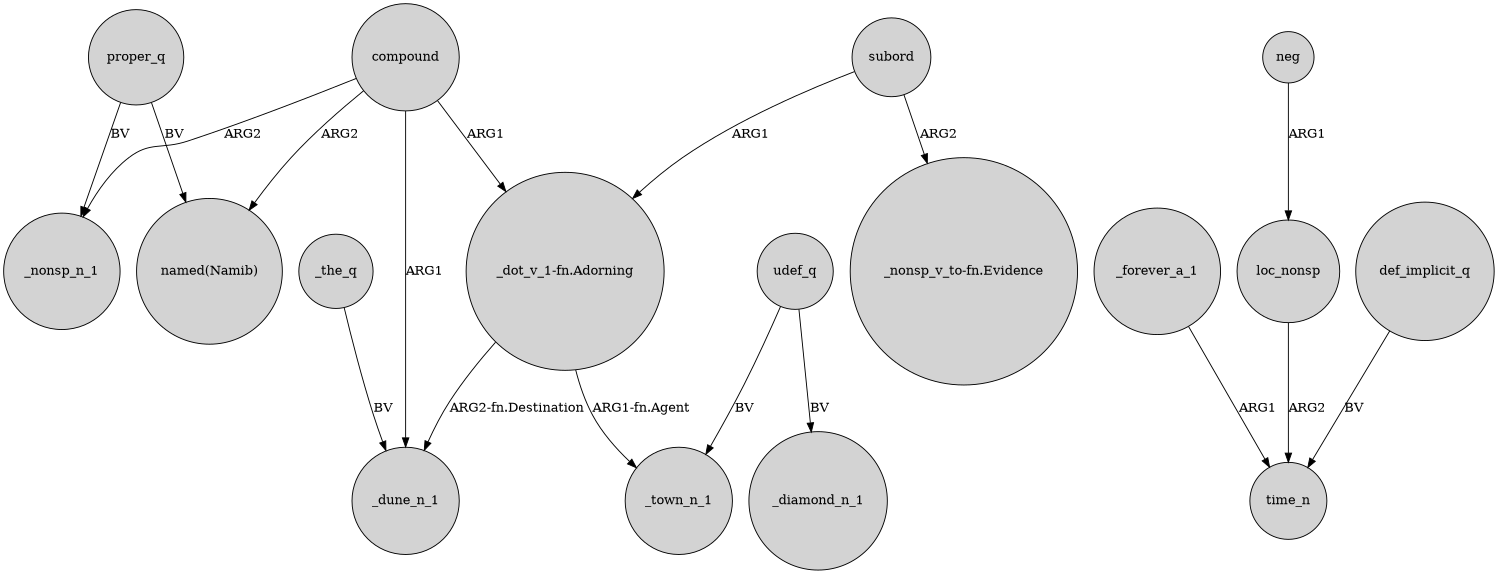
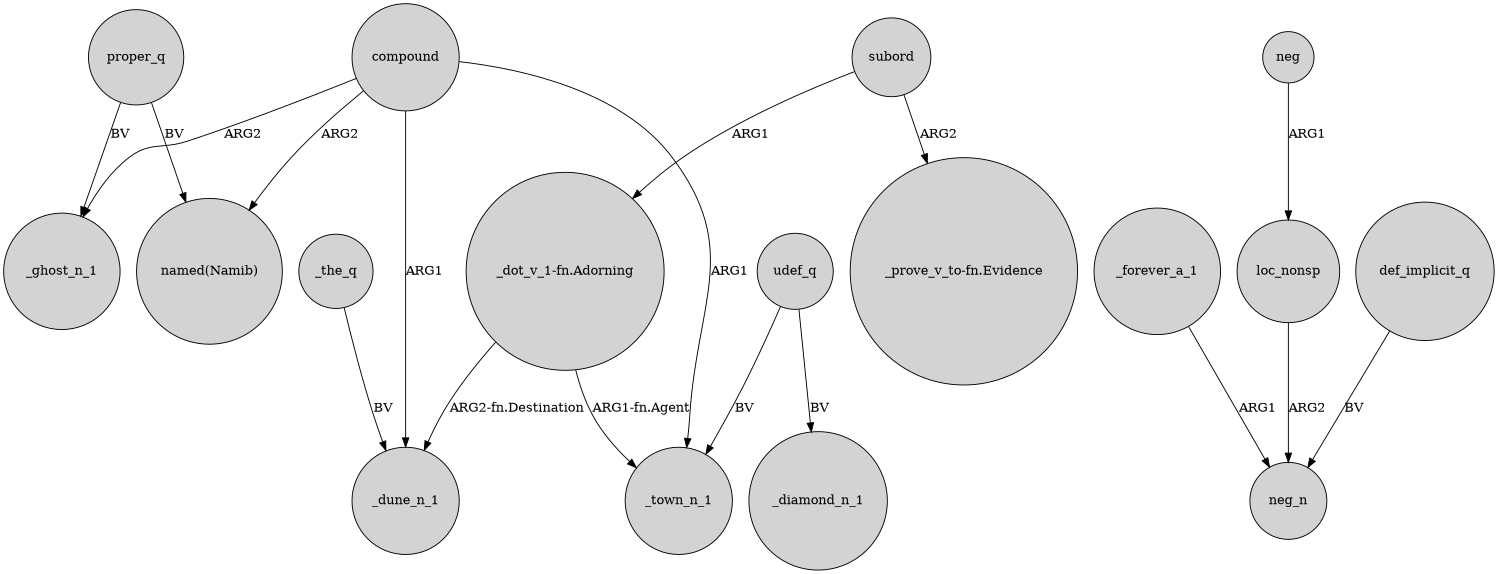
edge "compound" -> "_dot_v_1-fn.Adorning": now "compound" -> "_town_n_1"
node "_nonsp_n_1": label "_nonsp_n_1" -> "_ghost_n_1"
node "_nonsp_v_to-fn.Evidence": label "_nonsp_v_to-fn.Evidence" -> "_prove_v_to-fn.Evidence"
node "time_n": label "time_n" -> "neg_n"
